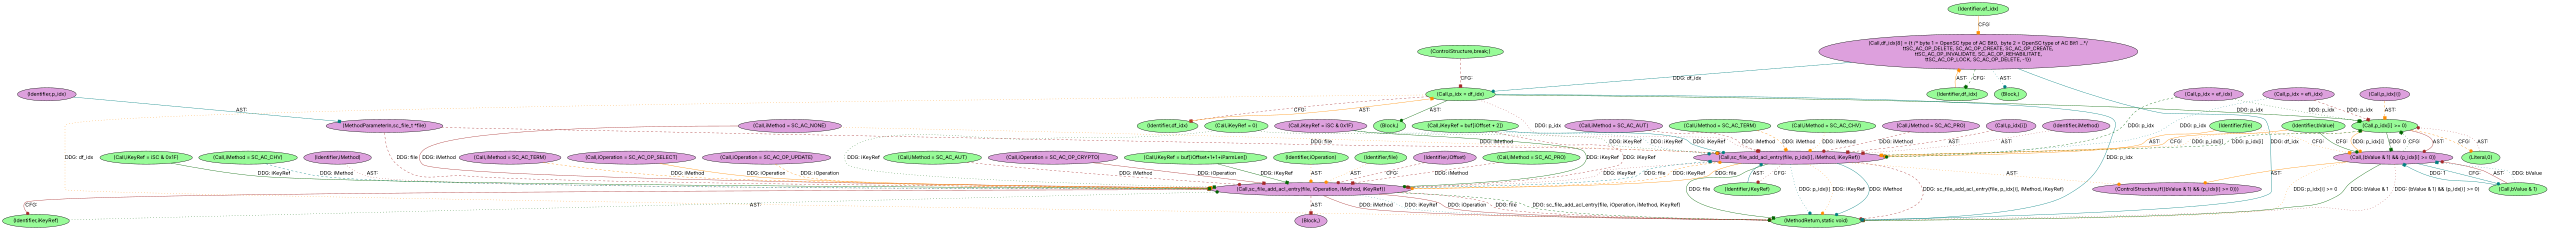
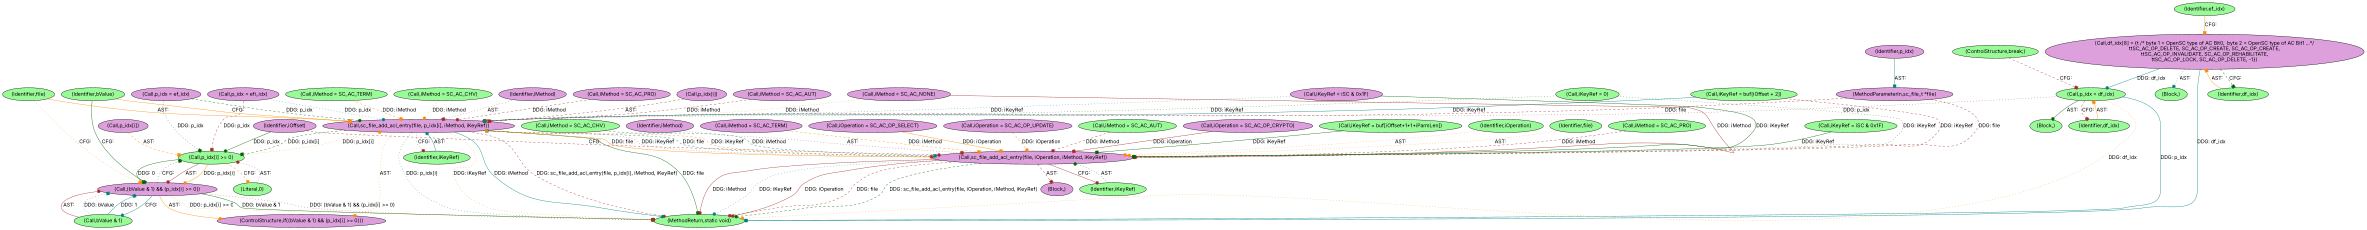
edge "(Call,p_idx = df_idx)" -> "(Call,p_idx[i] >= 0)": now "(Identifier,iOffset)" -> "(Call,p_idx[i] >= 0)"
edge "(Identifier,bValue)" -> "(Call,(bValue & 1) && (p_idx[i] >= 0))": arrowhead dot -> box
